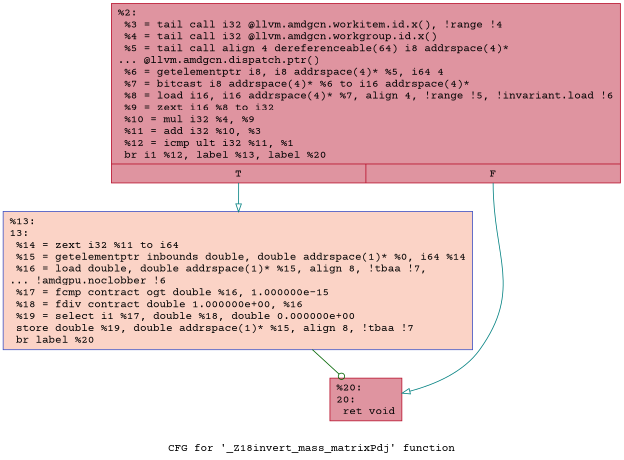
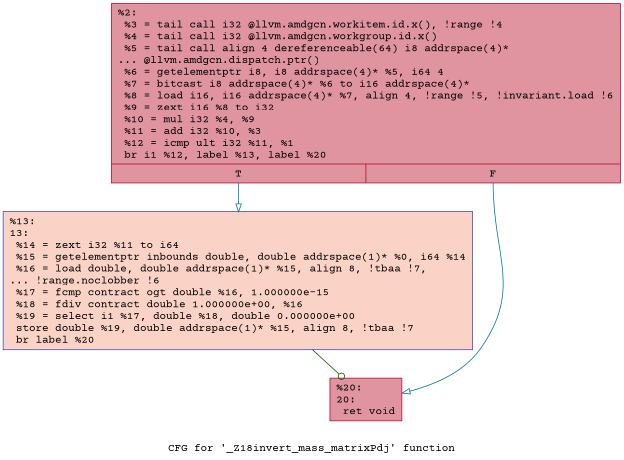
node "%13:": text "... !amdgpu.noclobber !6" -> "... !range.noclobber !6"
